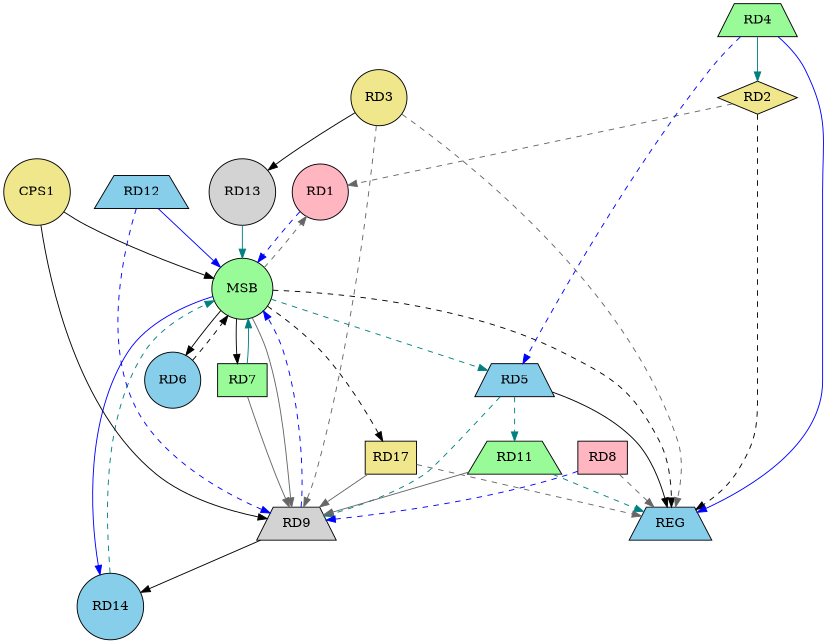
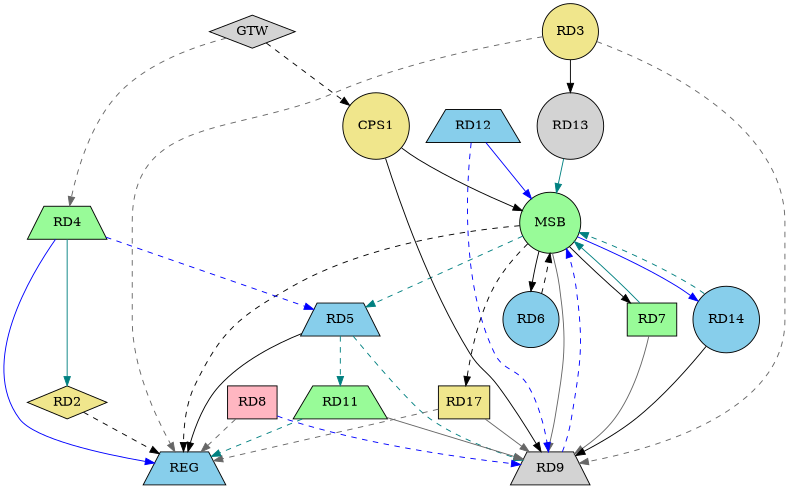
node "GTW": added
node "RD1": removed
edge "RD9" -> "RD14": reversed
